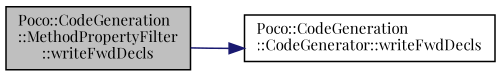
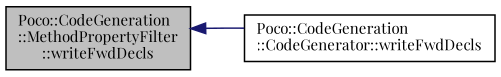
edge "Poco::CodeGeneration ::MethodPropertyFilter ::writeFwdDecls" -> "Poco::CodeGeneration ::CodeGenerator::writeFwdDecls": reversed
